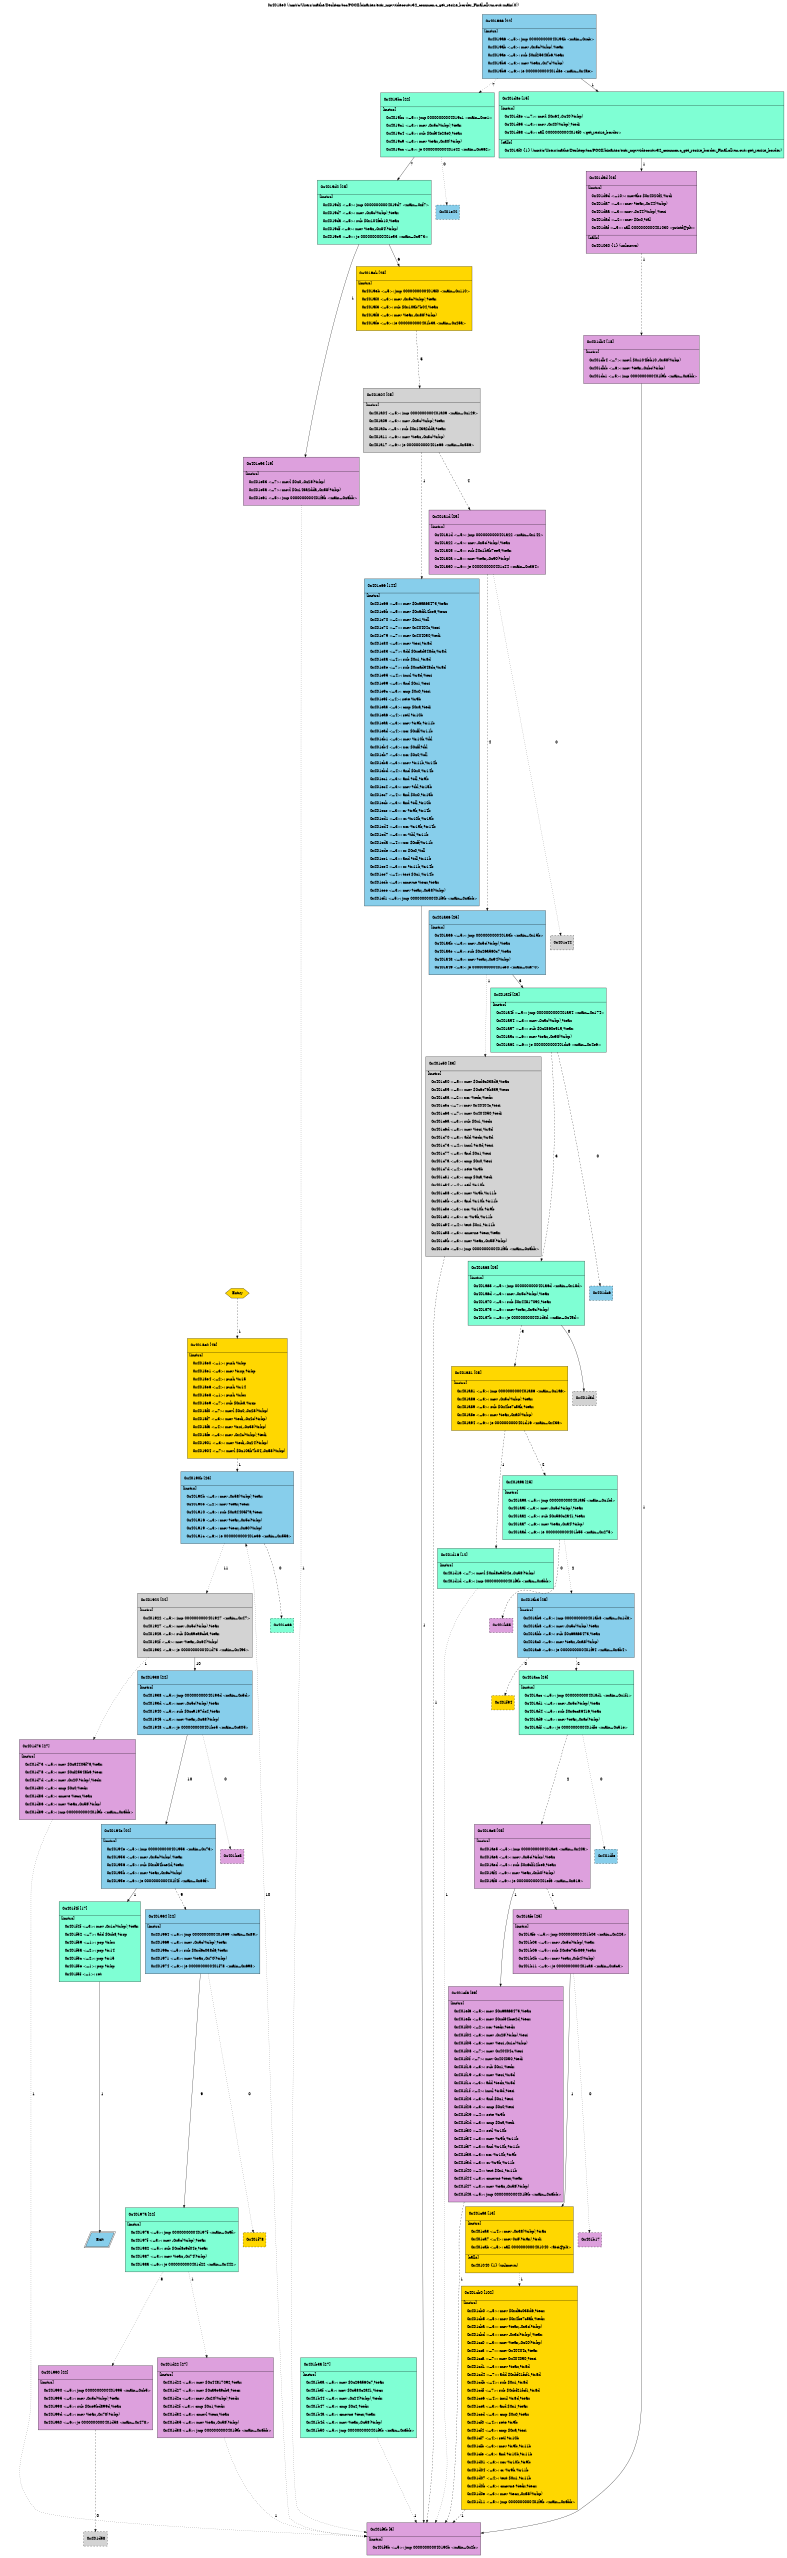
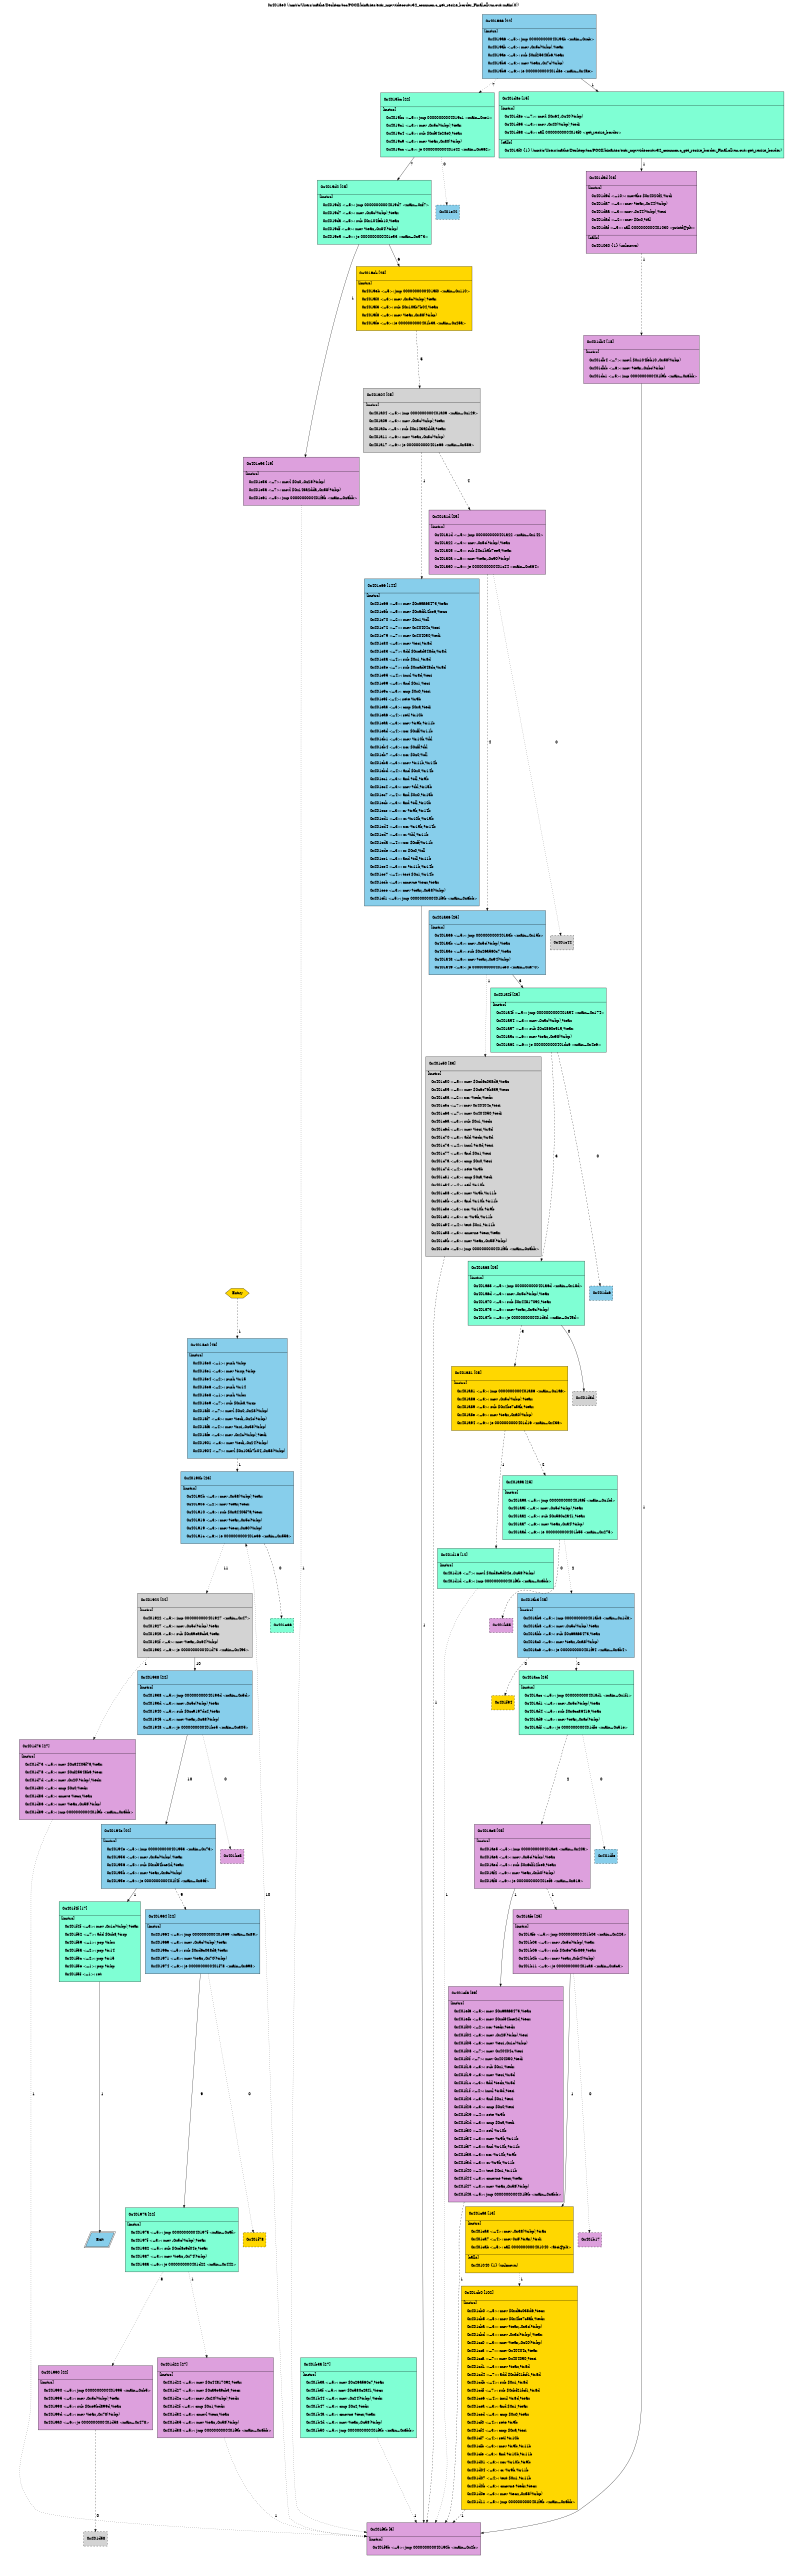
node "0x4018e0 [43]": fillcolor gold -> skyblue
